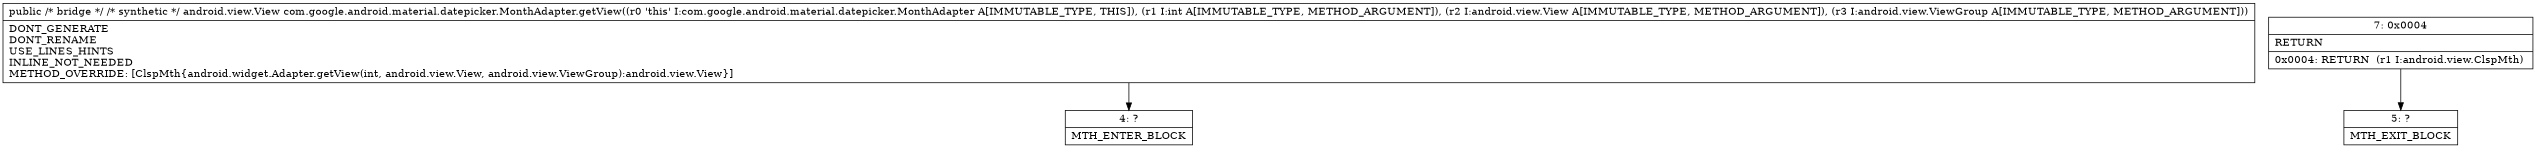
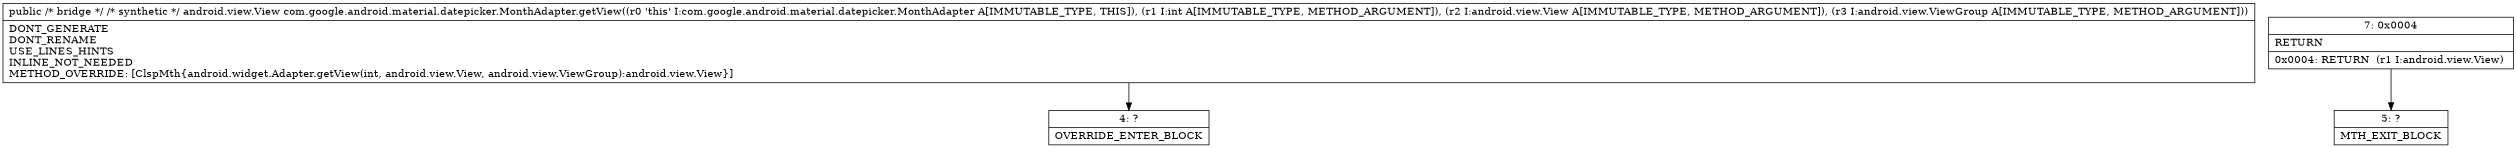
node "7: 0x0004": text "0x0004: RETURN  (r1 I:android.view.ClspMth)" -> "0x0004: RETURN  (r1 I:android.view.View)"
node "4: ?": text "MTH_ENTER_BLOCK" -> "OVERRIDE_ENTER_BLOCK"
